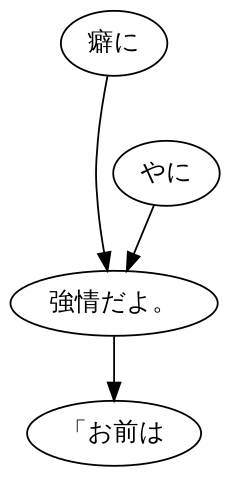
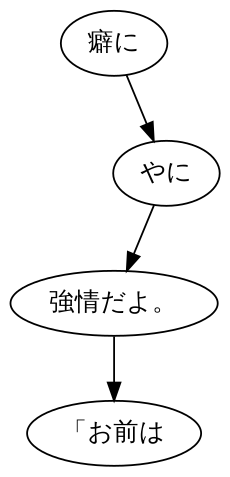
edge "癖に" -> "強情だよ。": now "癖に" -> "やに"
